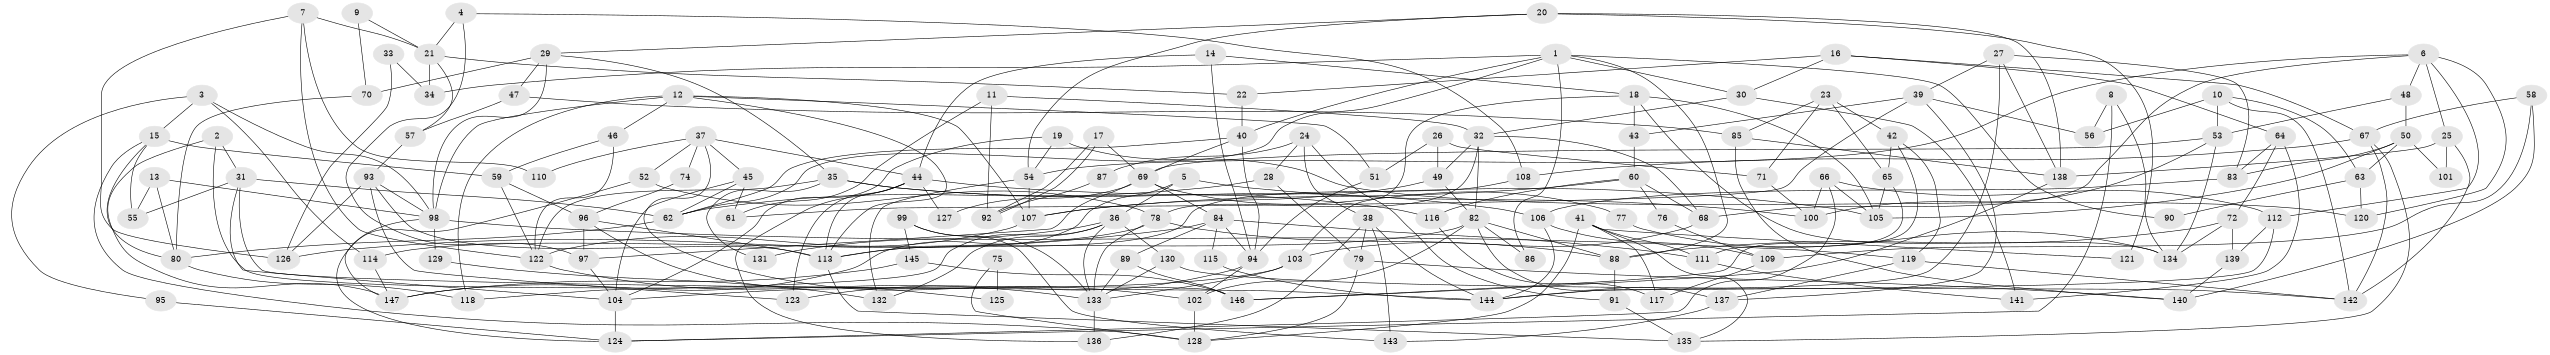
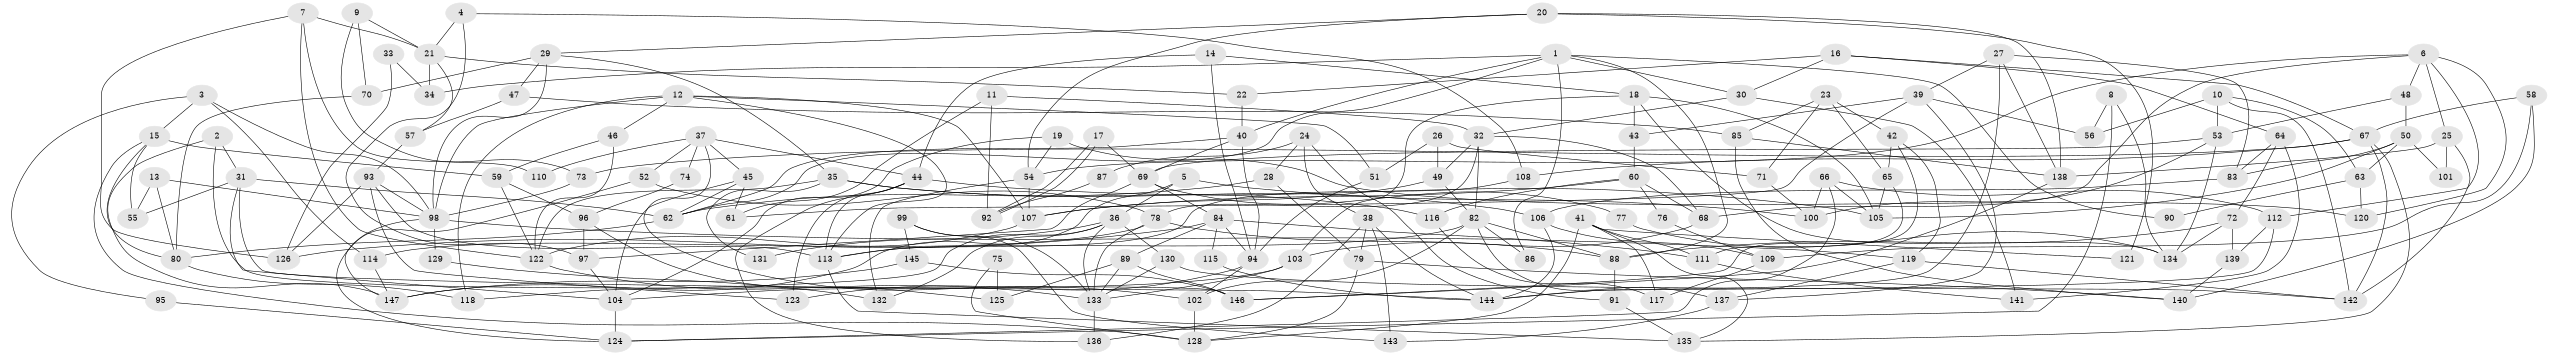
node "73": added
node "127": removed
edge "96" -- "113": removed
edge "89" -- "125": added
